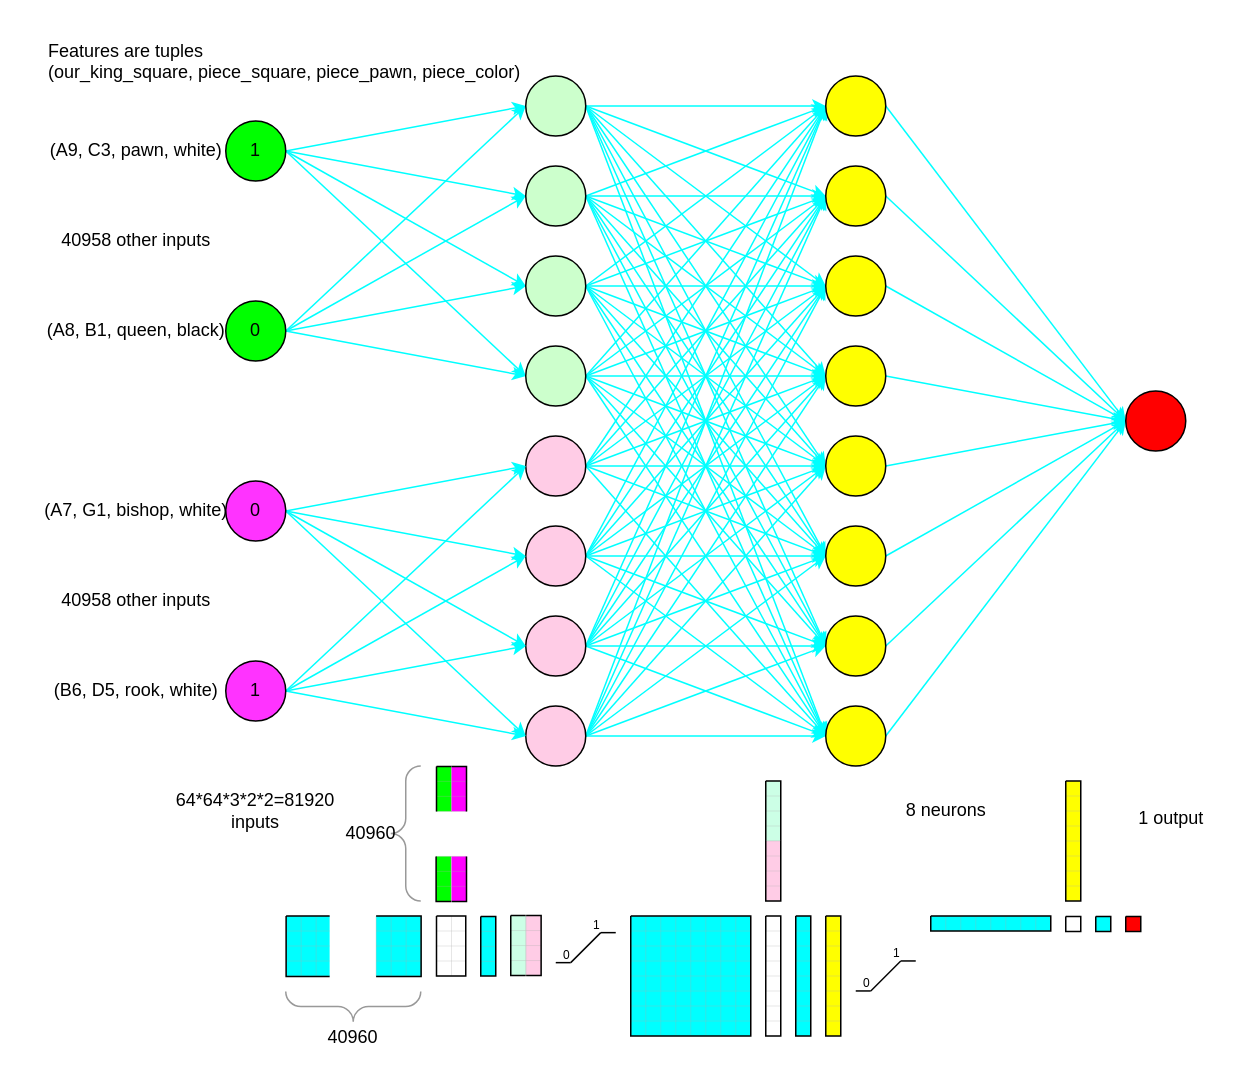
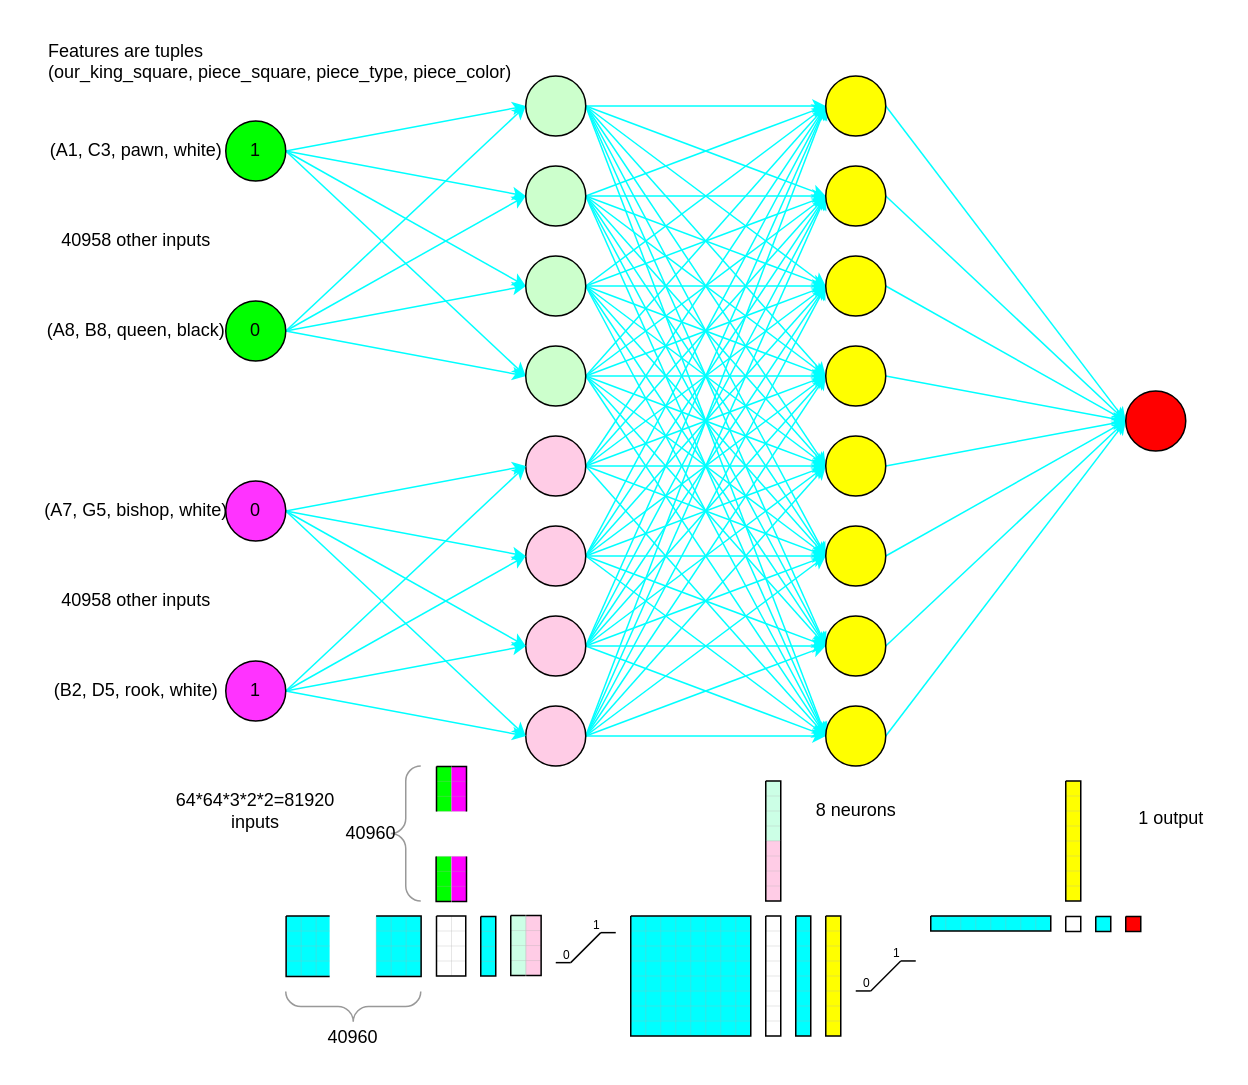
node "Features are tuples (our_king_square, piece_square, piece_pawn, piece_color)": label "Features are tuples (our_king_square, piece_square, piece_pawn, piece_color)" -> "Features are tuples (our_king_square, piece_square, piece_type, piece_color)"
node "(A9, C3, pawn, white)": label "(A9, C3, pawn, white)" -> "(A1, C3, pawn, white)"
node "(A8, B1, queen, black)": label "(A8, B1, queen, black)" -> "(A8, B8, queen, black)"
node "(A7, G1, bishop, white)": label "(A7, G1, bishop, white)" -> "(A7, G5, bishop, white)"
node "(B6, D5, rook, white)": label "(B6, D5, rook, white)" -> "(B2, D5, rook, white)"
node "8 neurons": moved (946, 811) -> (856, 811)
